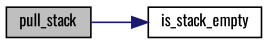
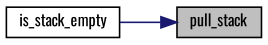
edge "pull_stack" -> "is_stack_empty": reversed
